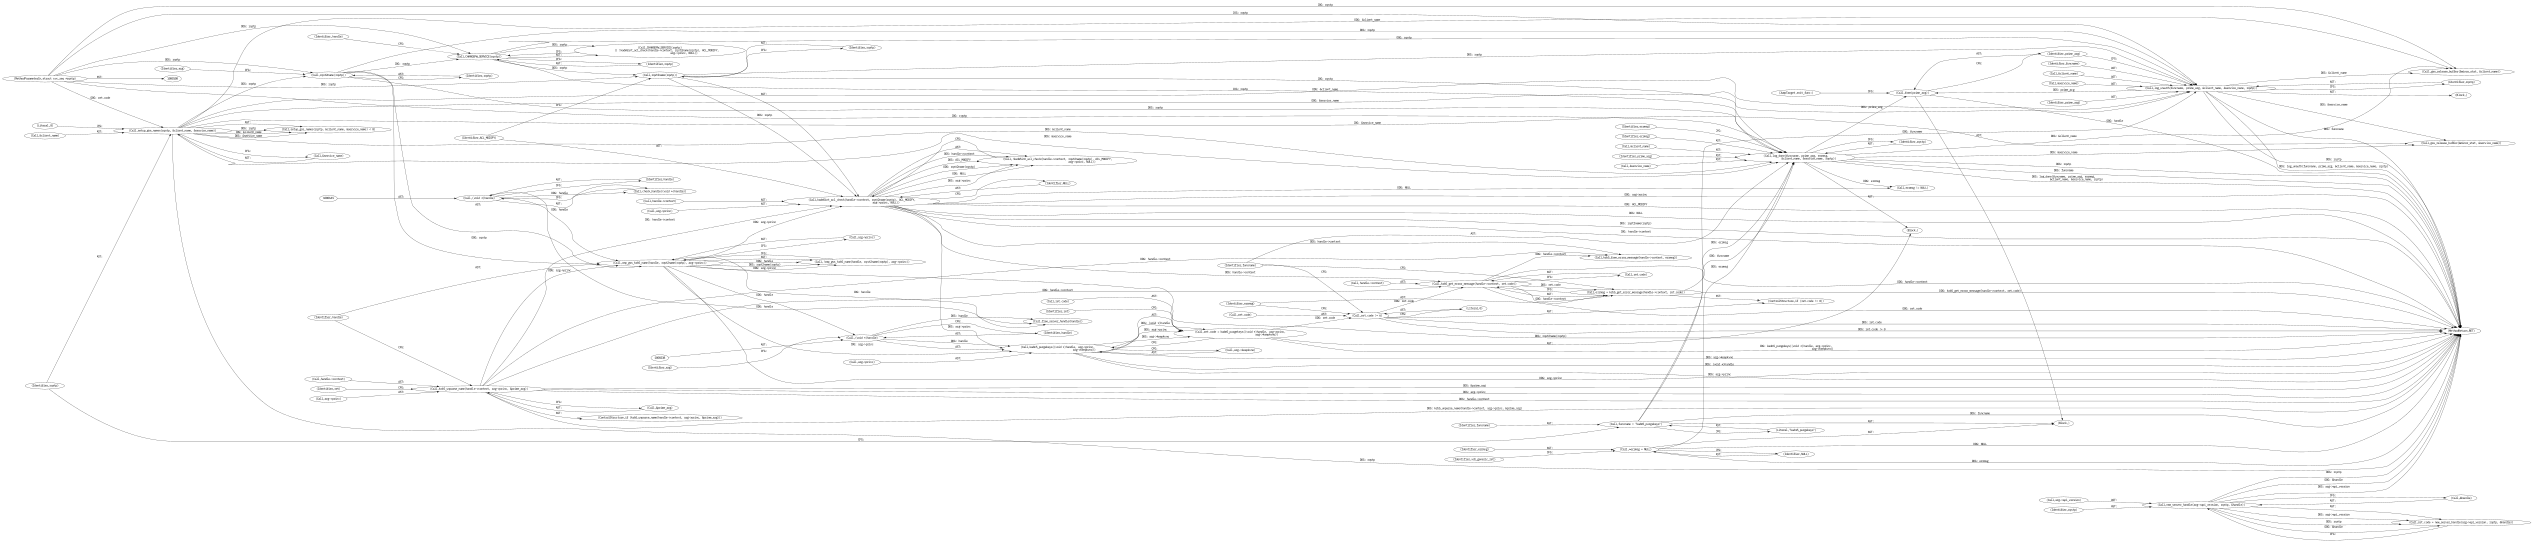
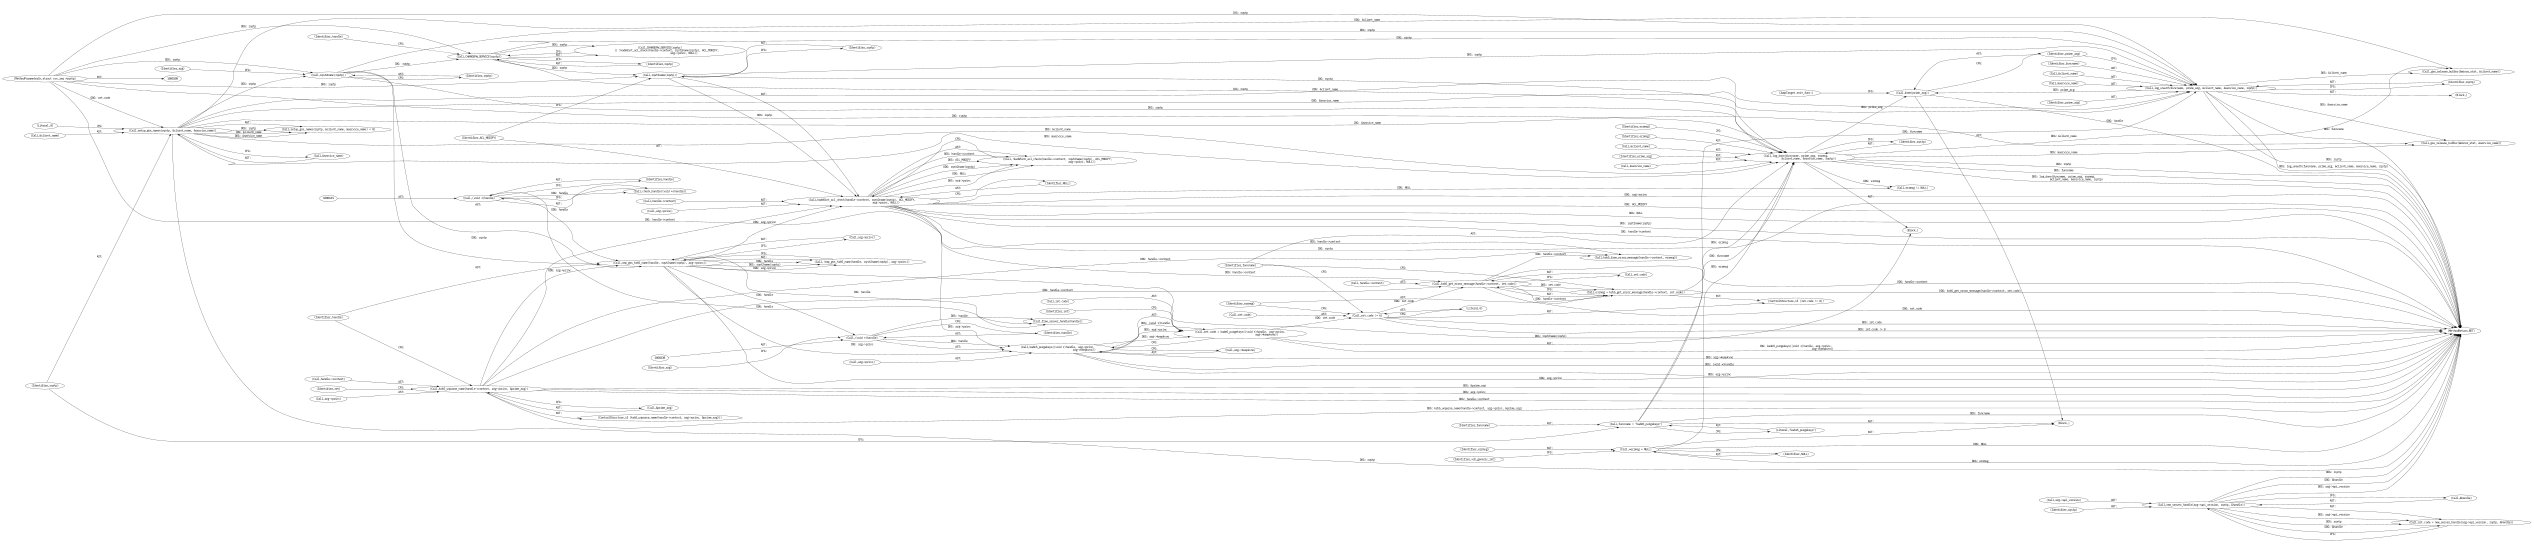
edge "(MethodParameterIn,struct svc_req *rqstp)" -> "(Call,gss_release_buffer(&minor_stat, &client_name))": now "(MethodParameterIn,struct svc_req *rqstp)" -> "(MethodReturn,RET)"
